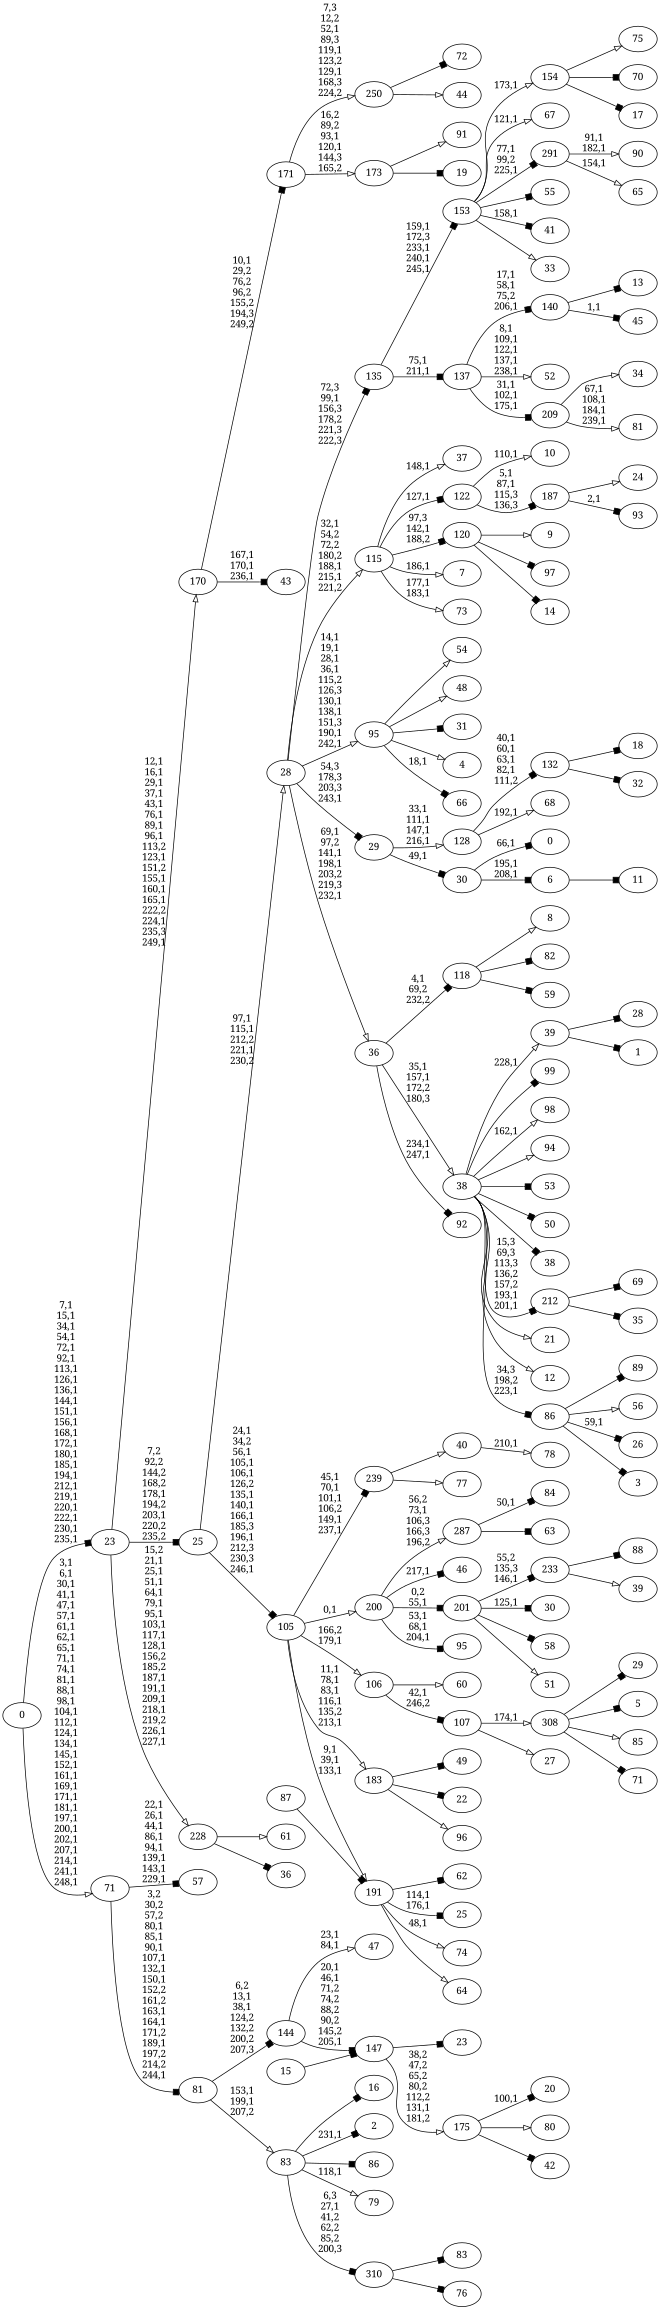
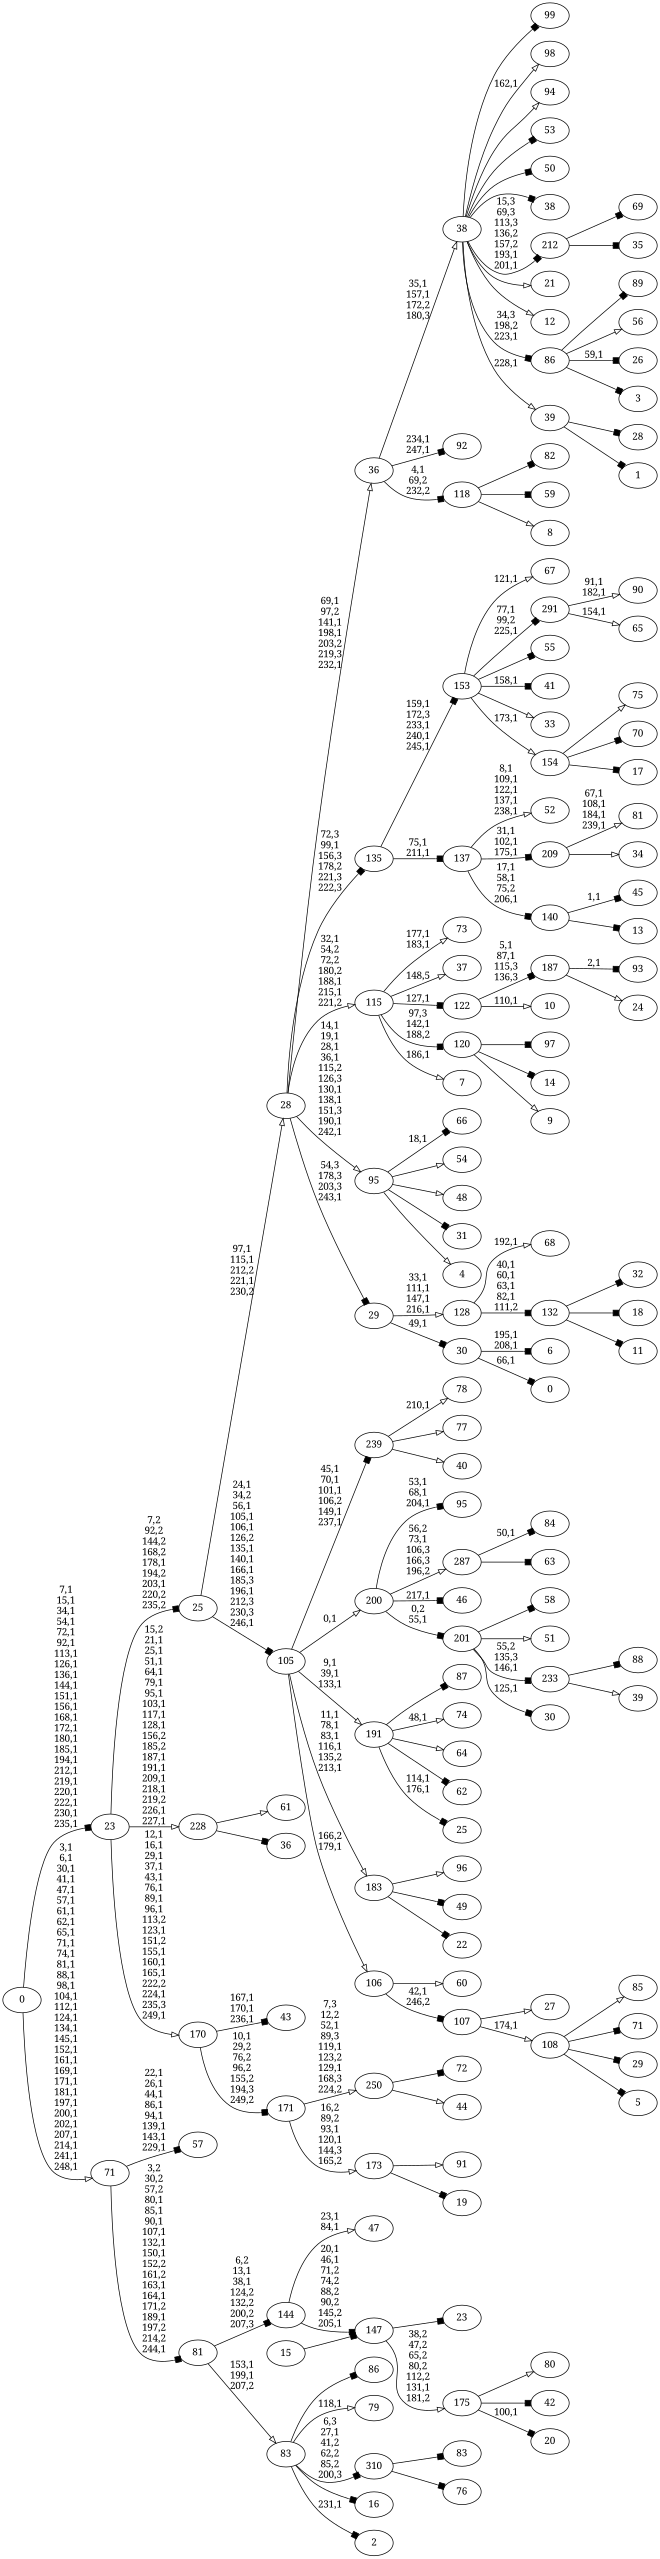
edge "115" -> "37": label "148,1" -> "148,5"
edge "6" -> "11": now "132" -> "11"
edge "40" -> "78": now "239" -> "78"
node "308": label "308" -> "108"
edge "87" -> "191": reversed
